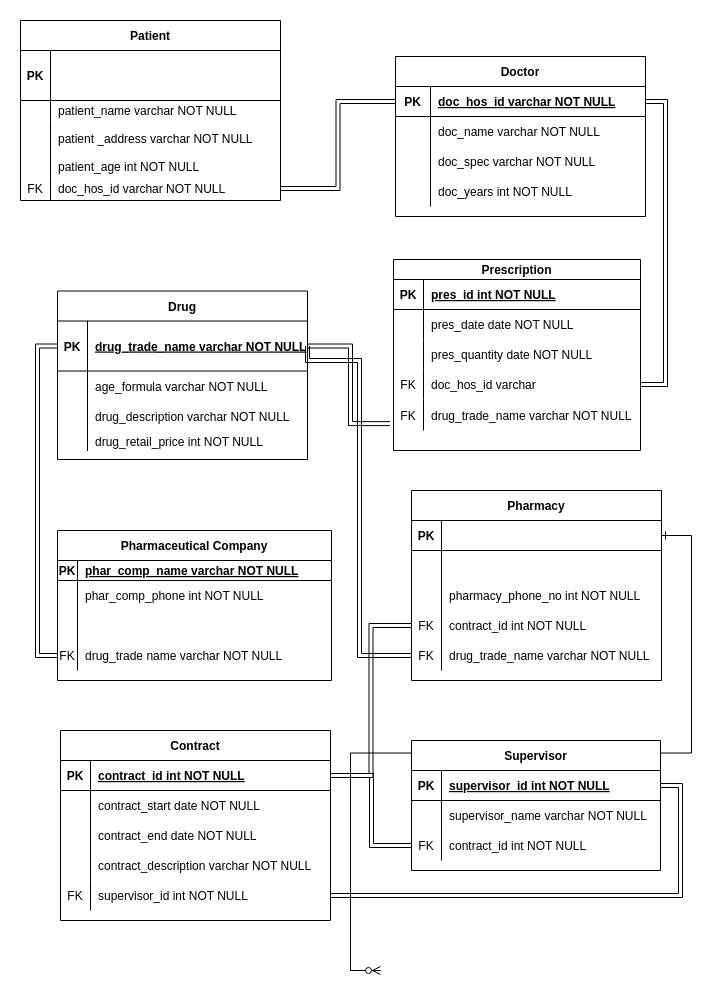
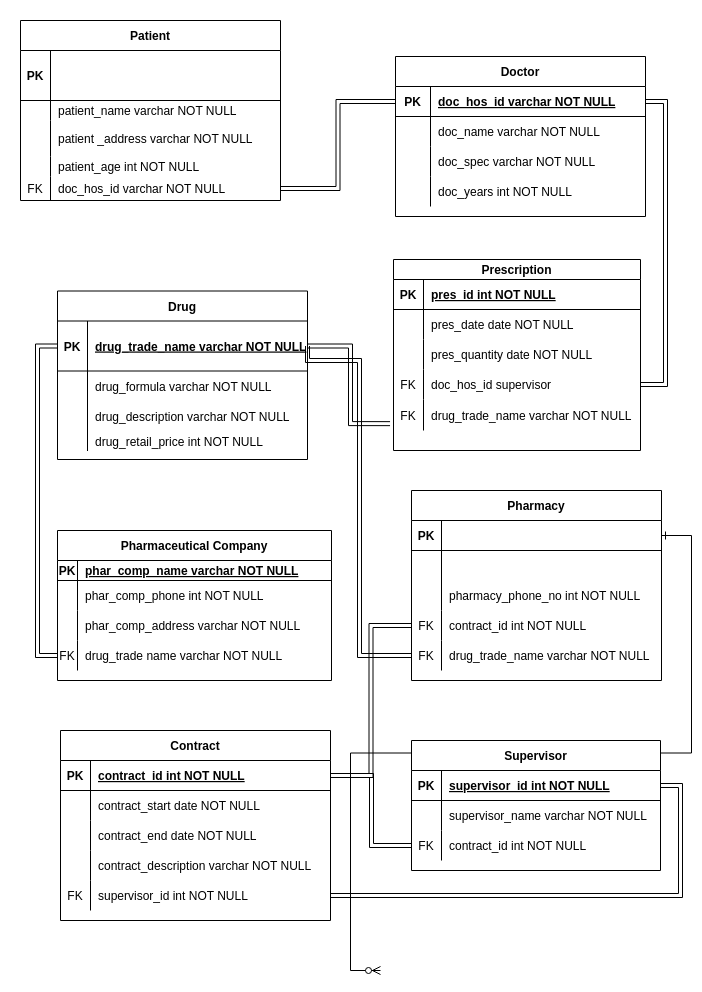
node "doc_hos_id varchar": label "doc_hos_id varchar" -> "doc_hos_id supervisor"
node "age_formula varchar NOT NULL": label "age_formula varchar NOT NULL" -> "drug_formula varchar NOT NULL"
node "phar_comp_address varchar NOT NULL": added
